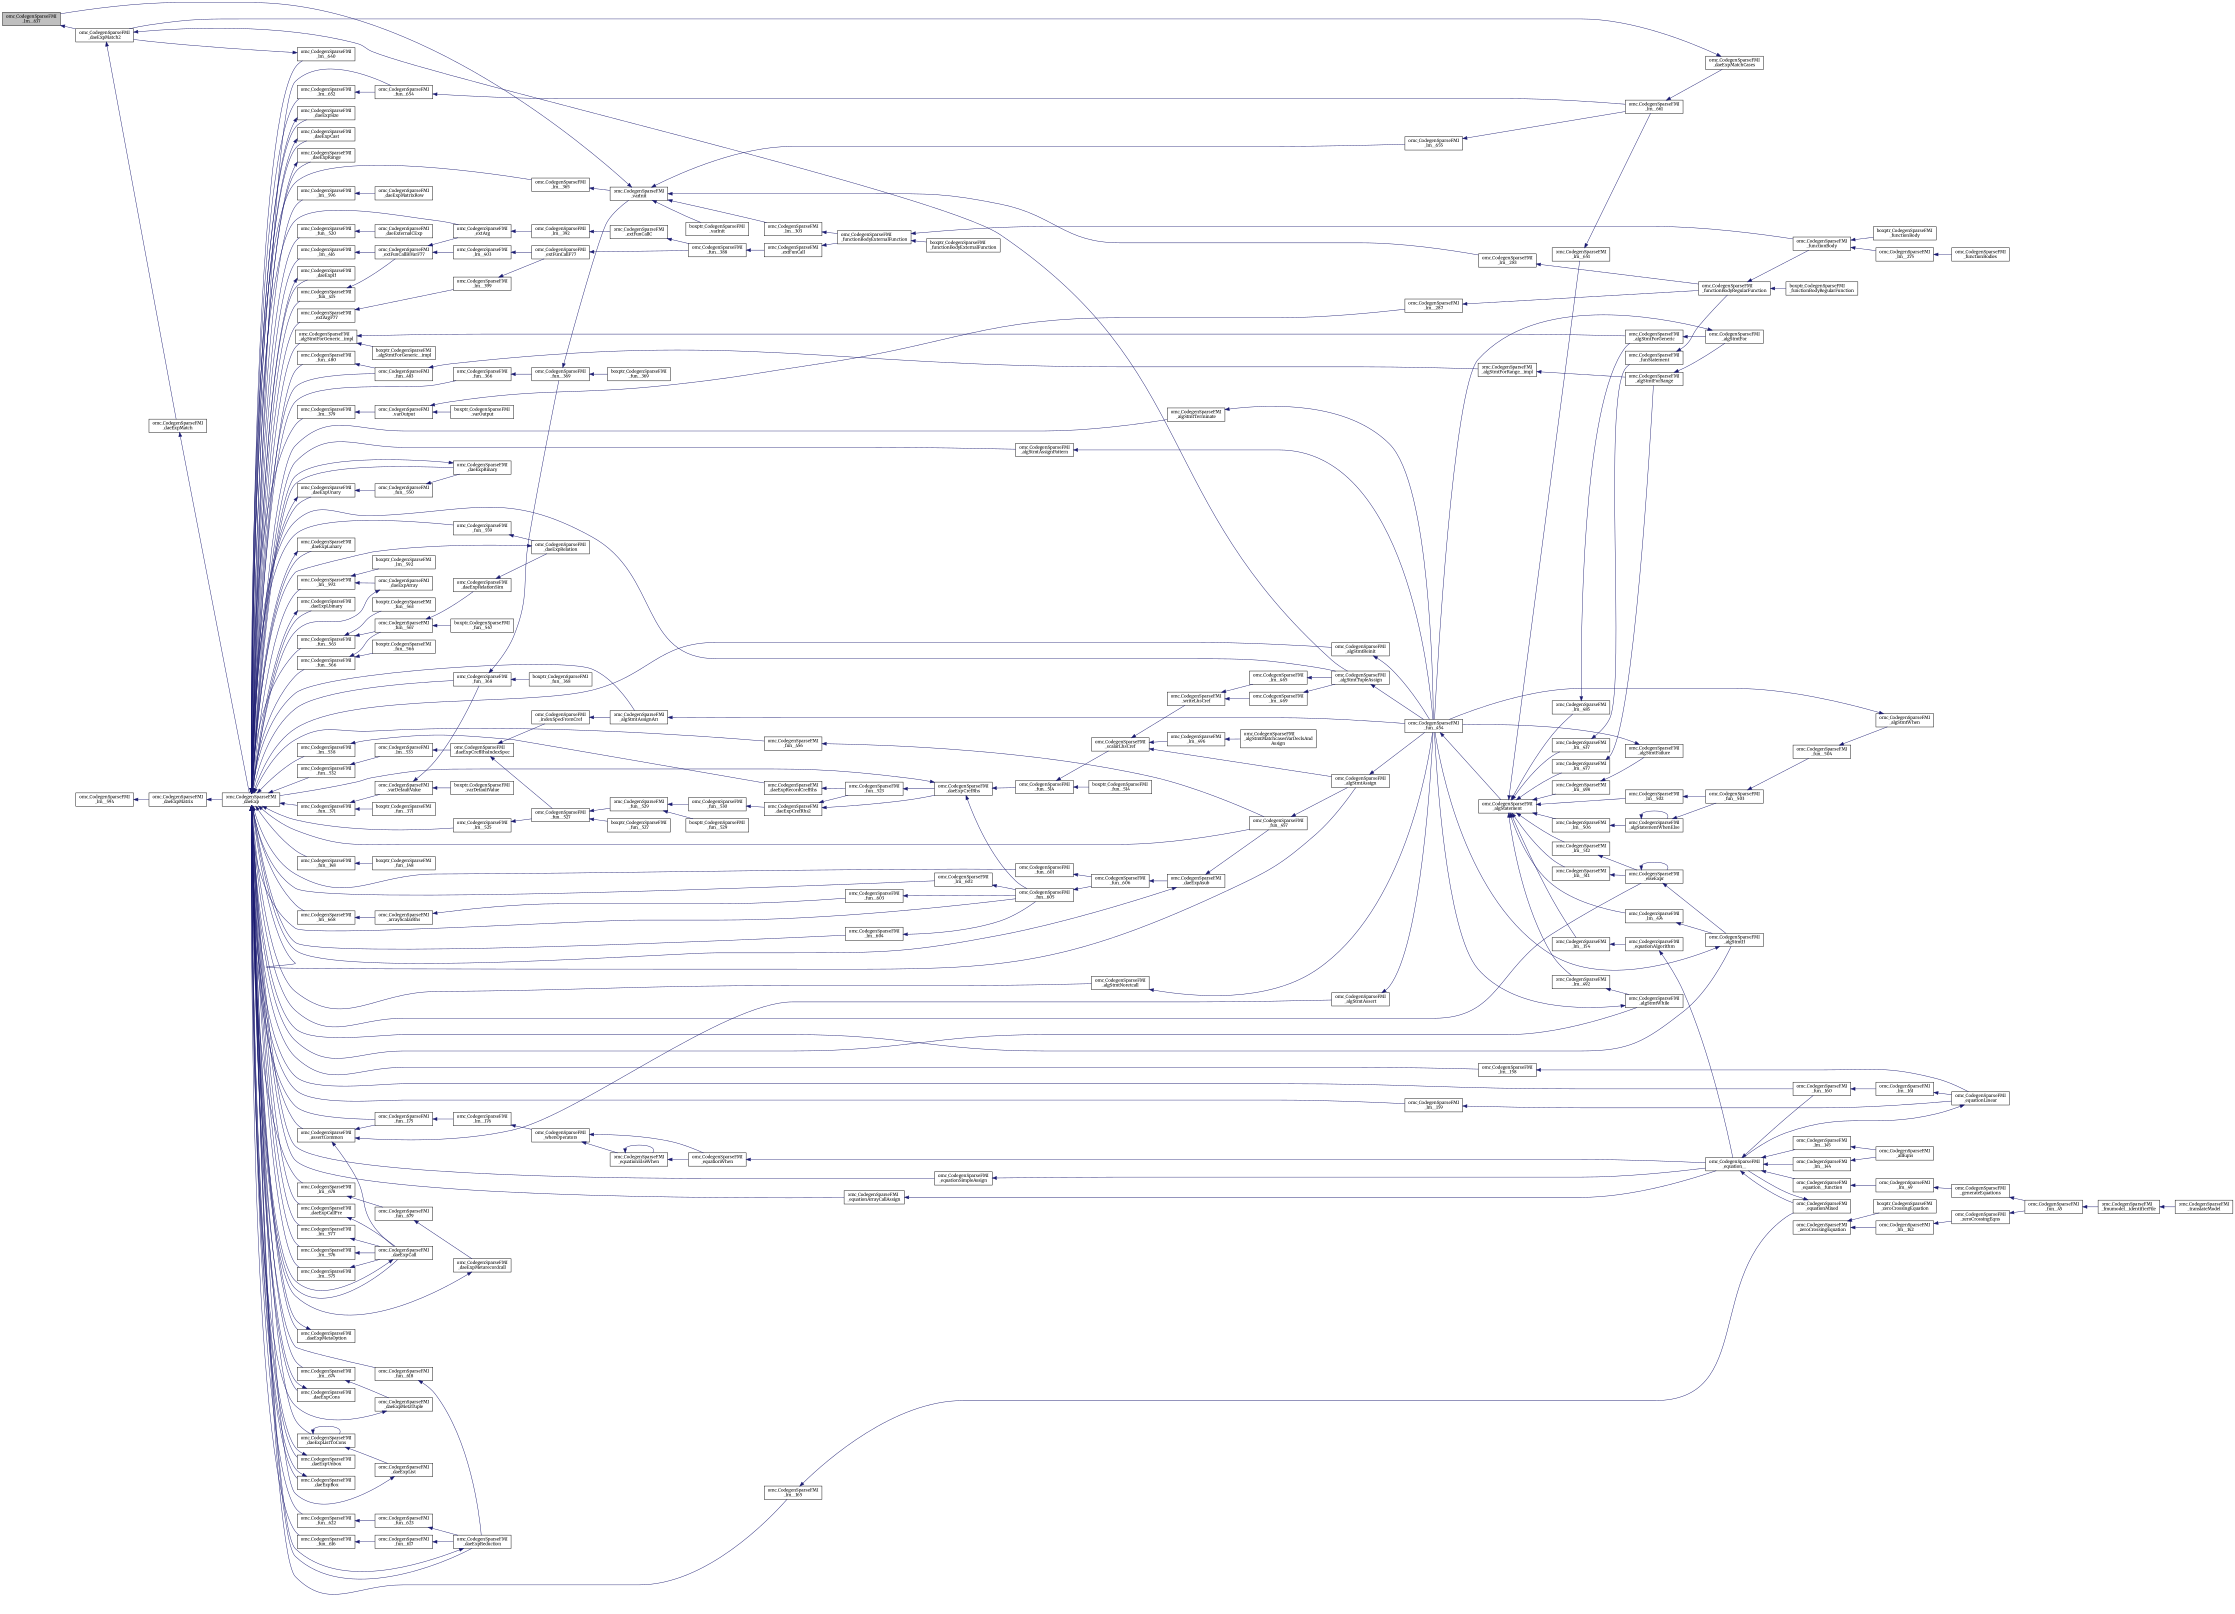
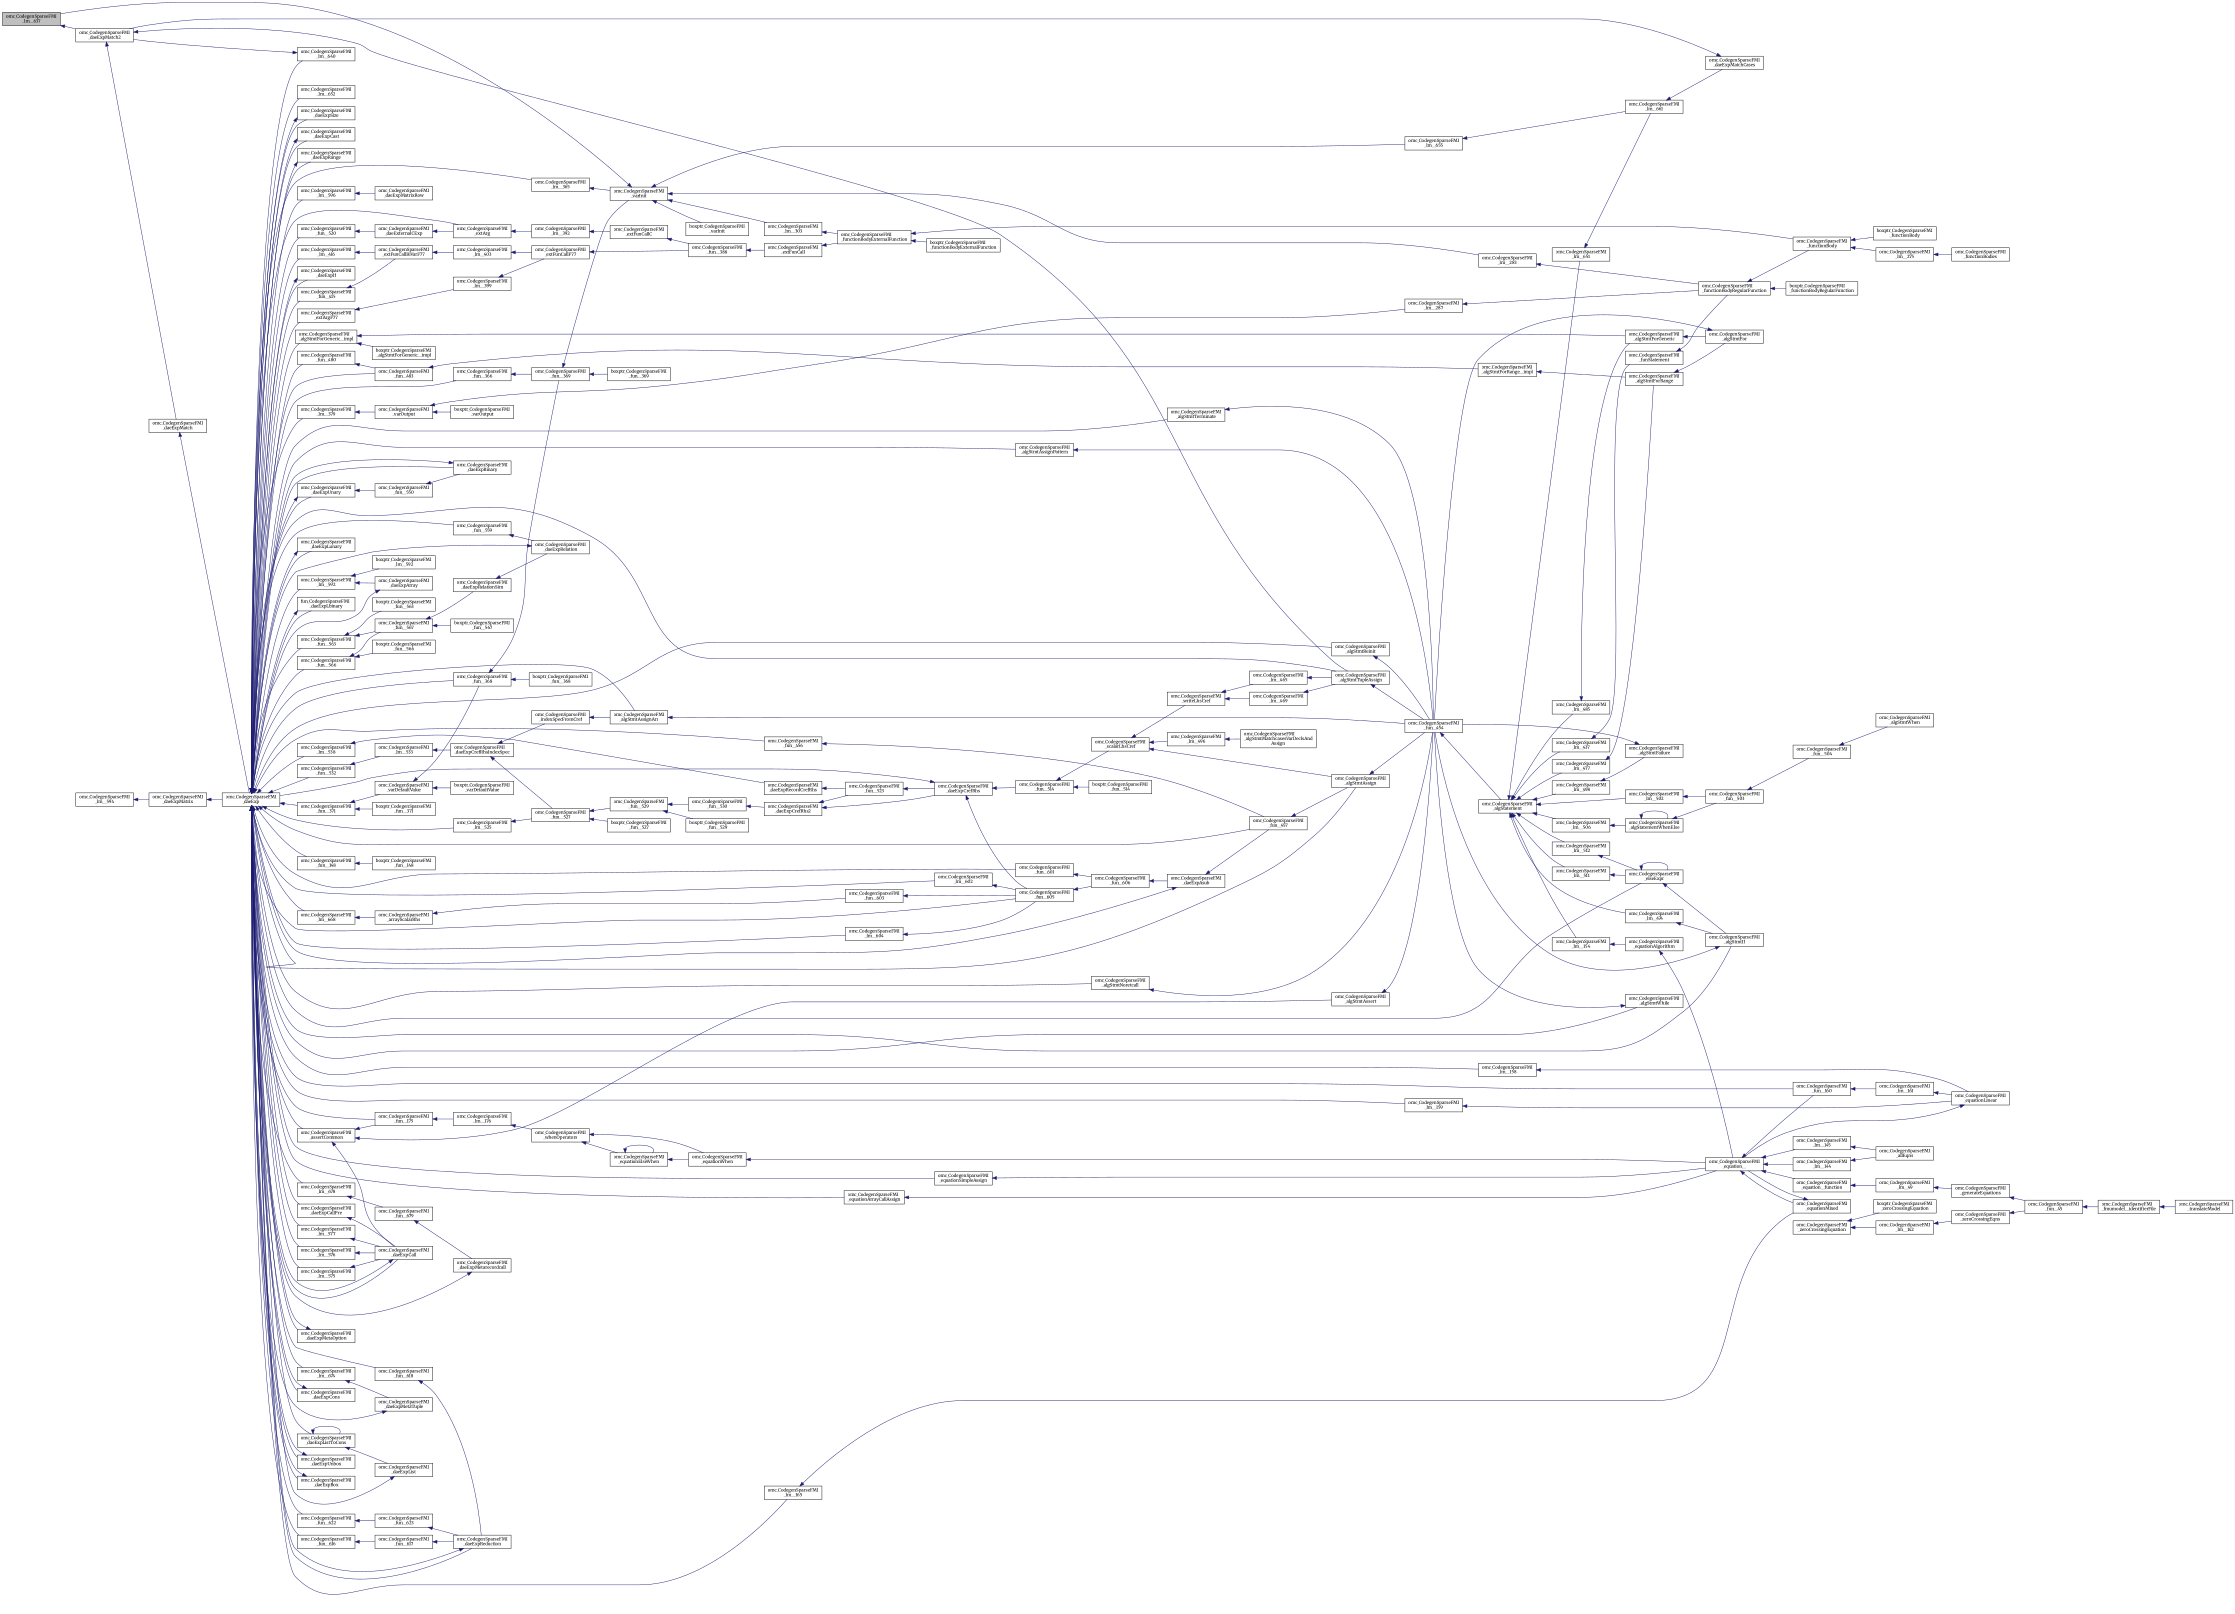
node "omc_CodegenSparseFMI _fun__654": removed
edge "omc_CodegenSparseFMI _extArg" -> "omc_CodegenSparseFMI _extFunCallBiVarF77": now "omc_CodegenSparseFMI _extArg" -> "omc_CodegenSparseFMI _daeExternalCExp"
node "omc_CodegenSparseFMI _daeExpLbinary": label "omc_CodegenSparseFMI _daeExpLbinary" -> "fun_CodegenSparseFMI _daeExpLbinary"
edge "omc_CodegenSparseFMI _fun__454" -> "omc_CodegenSparseFMI _algStmtWhen": removed
node "omc_CodegenSparseFMI _lm__492": removed
